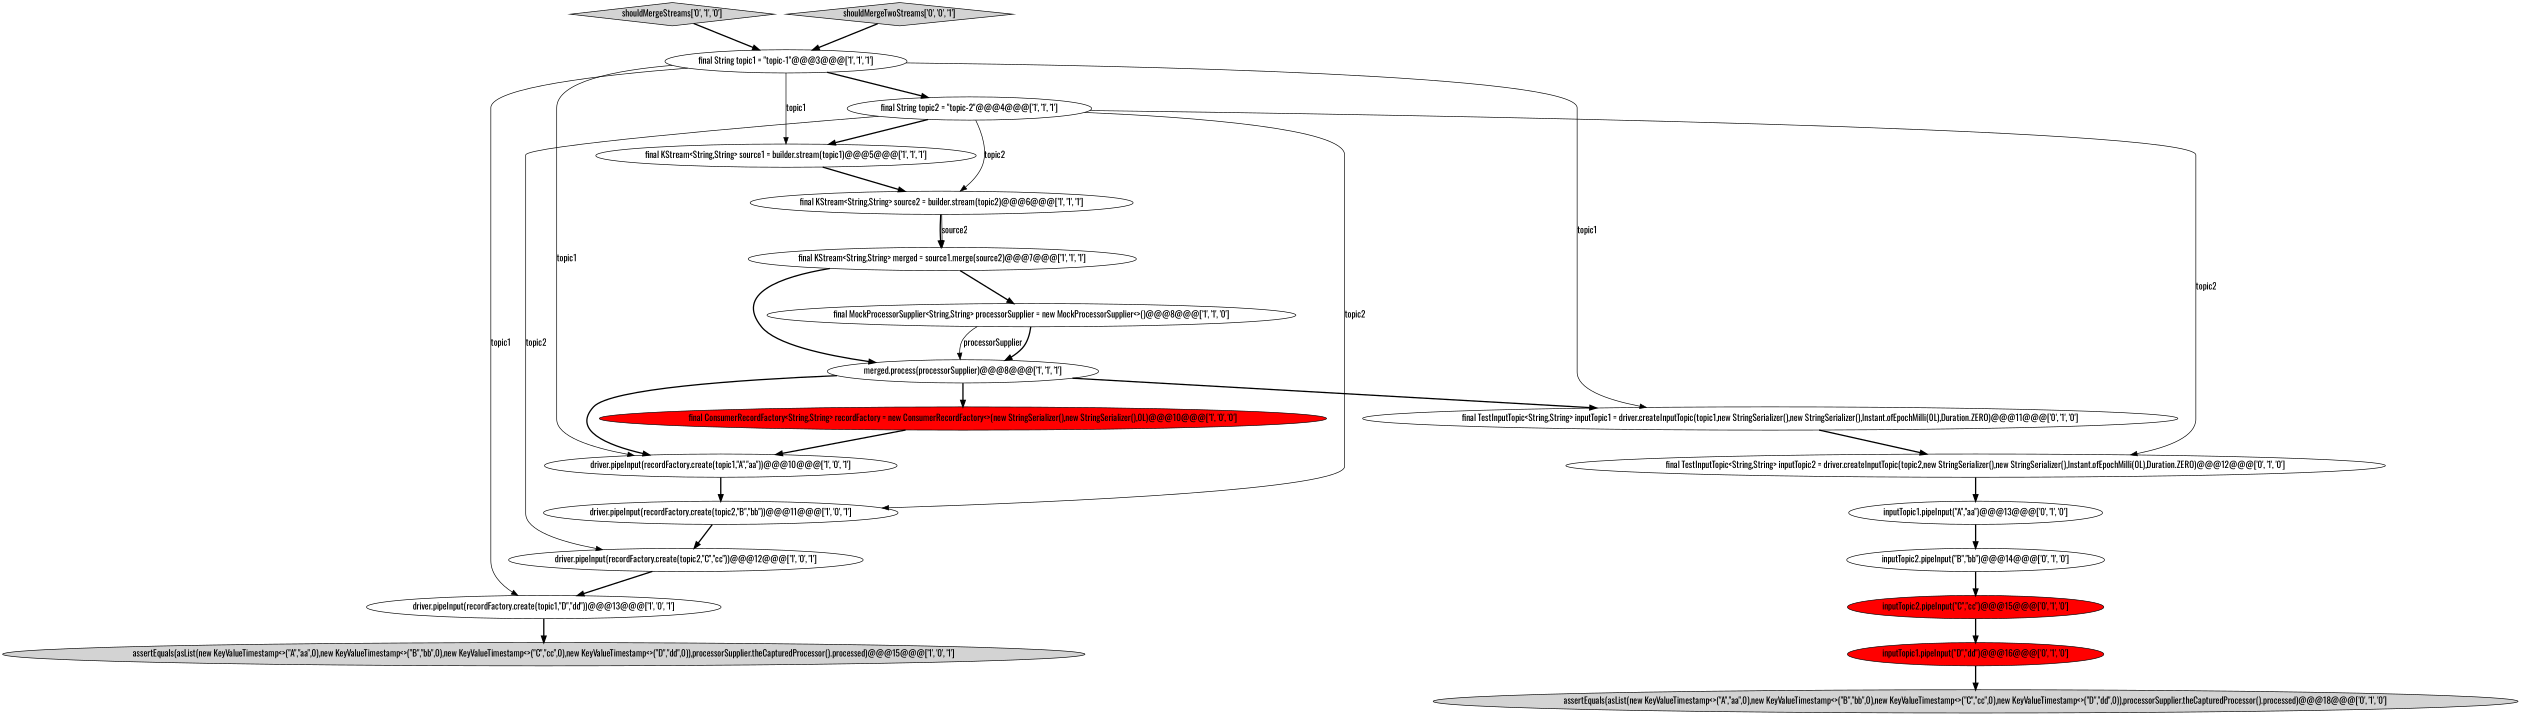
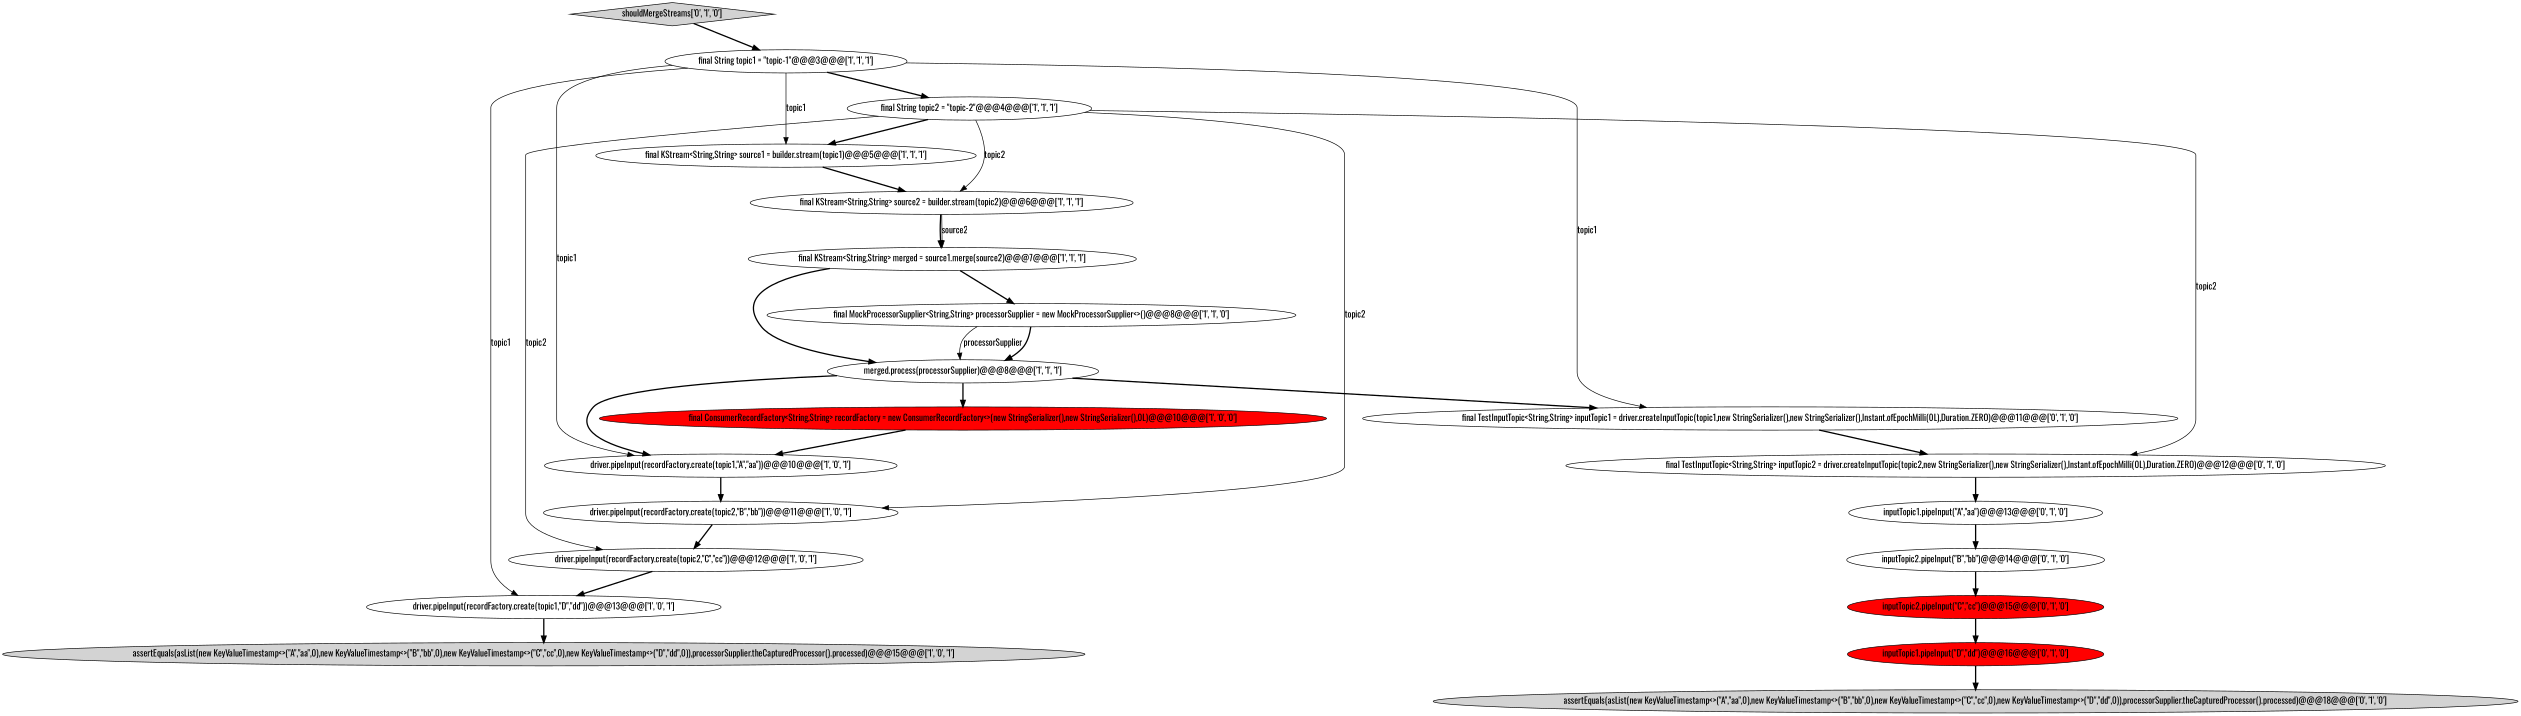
node "shouldMergeTwoStreams['0', '0', '1']": removed
